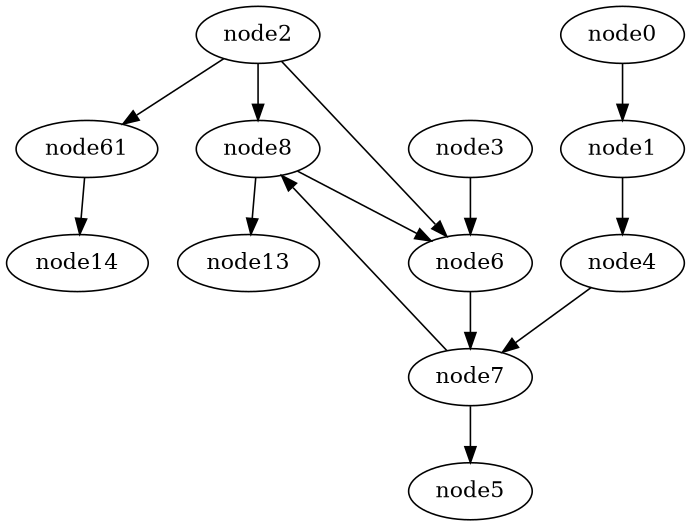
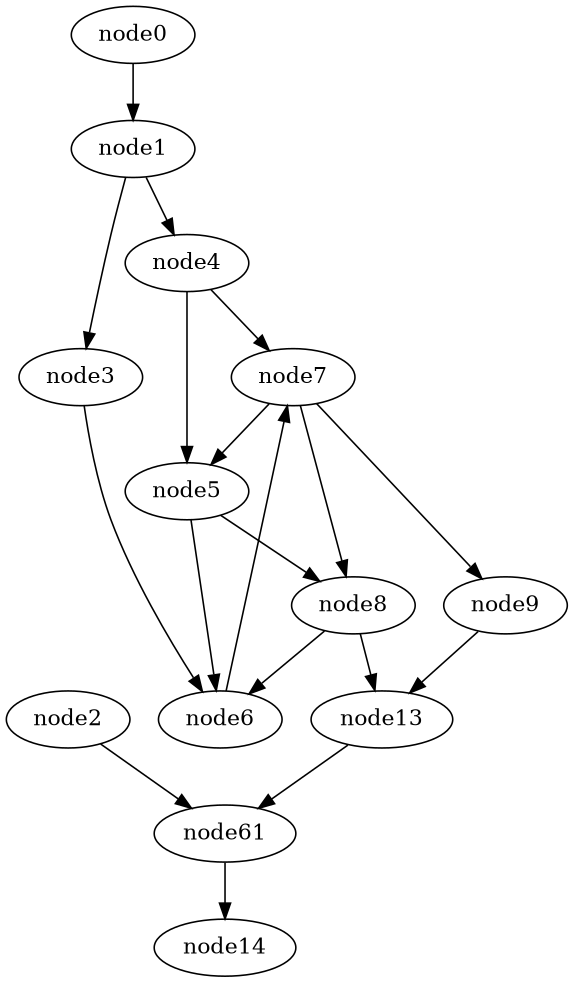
edge "node2" -> "node8": now "node5" -> "node8"
edge "node2" -> "node6": now "node5" -> "node6"
edge "node1" -> "node3": added
edge "node4" -> "node5": added
node "node9": added
edge "node13" -> "node61": added
